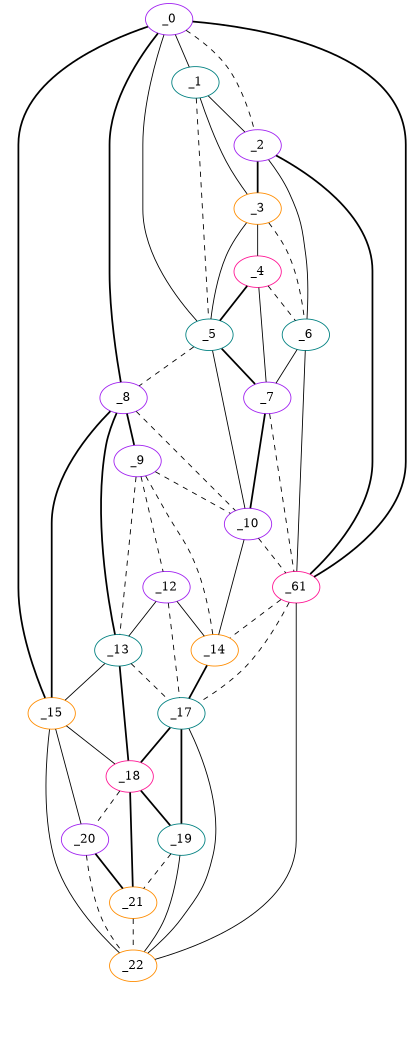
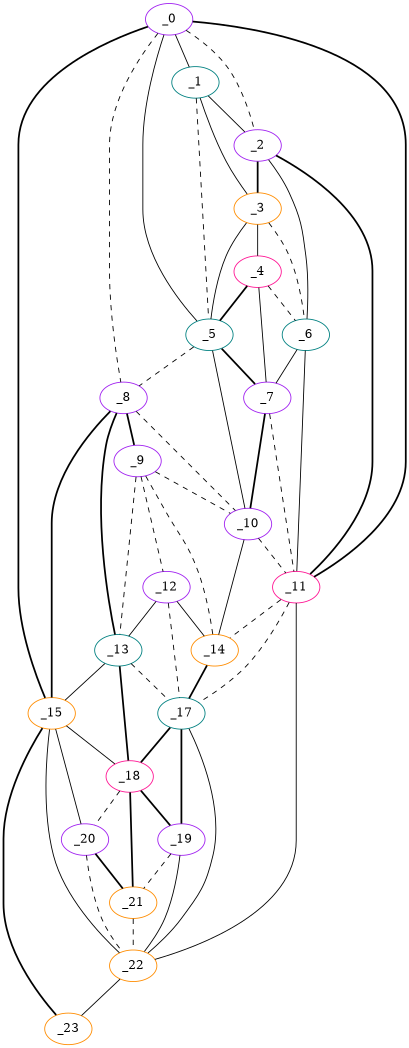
edge "_0" -- "_8": style bold -> dashed
node "_61": label "_61" -> "_11"
node "_19": color teal -> purple
node "_23": added
